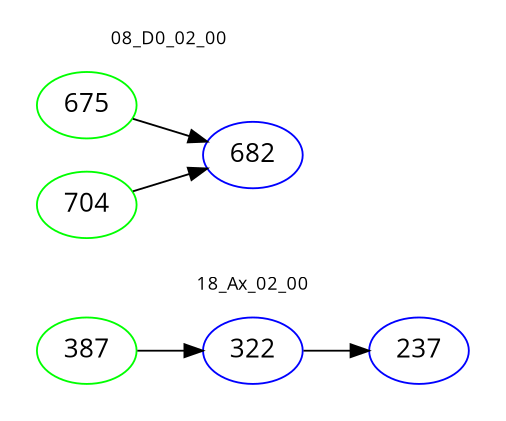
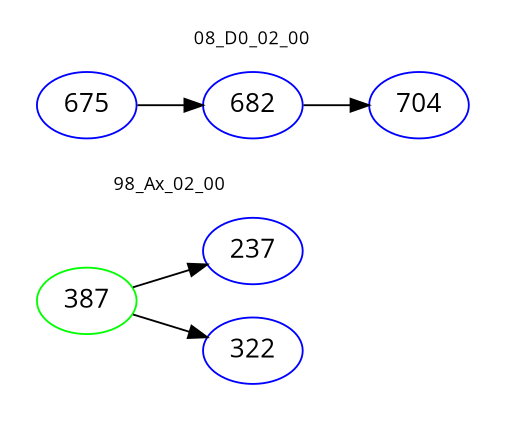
node "675": color green -> blue
edge "704" -> "682": reversed
node "704": color green -> blue
cluster "18_Ax_02_00": label "18_Ax_02_00" -> "98_Ax_02_00"
edge "322" -> "237": now "387" -> "237"
